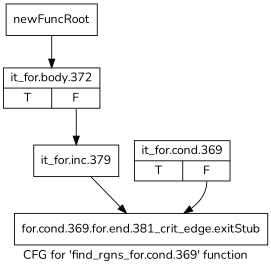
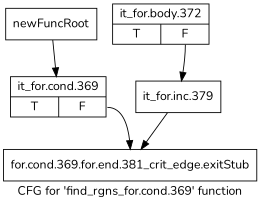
edge "newFuncRoot" -> "it_for.body.372": now "newFuncRoot" -> "it_for.cond.369"
